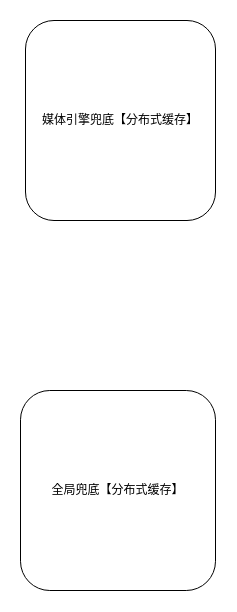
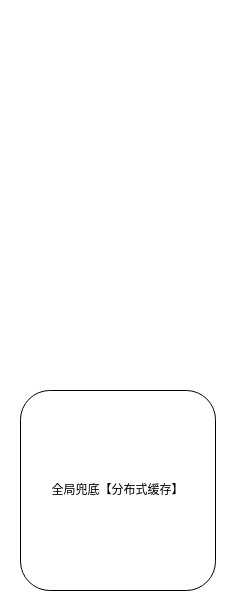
node "媒体引擎兜底【分布式缓存】": removed
